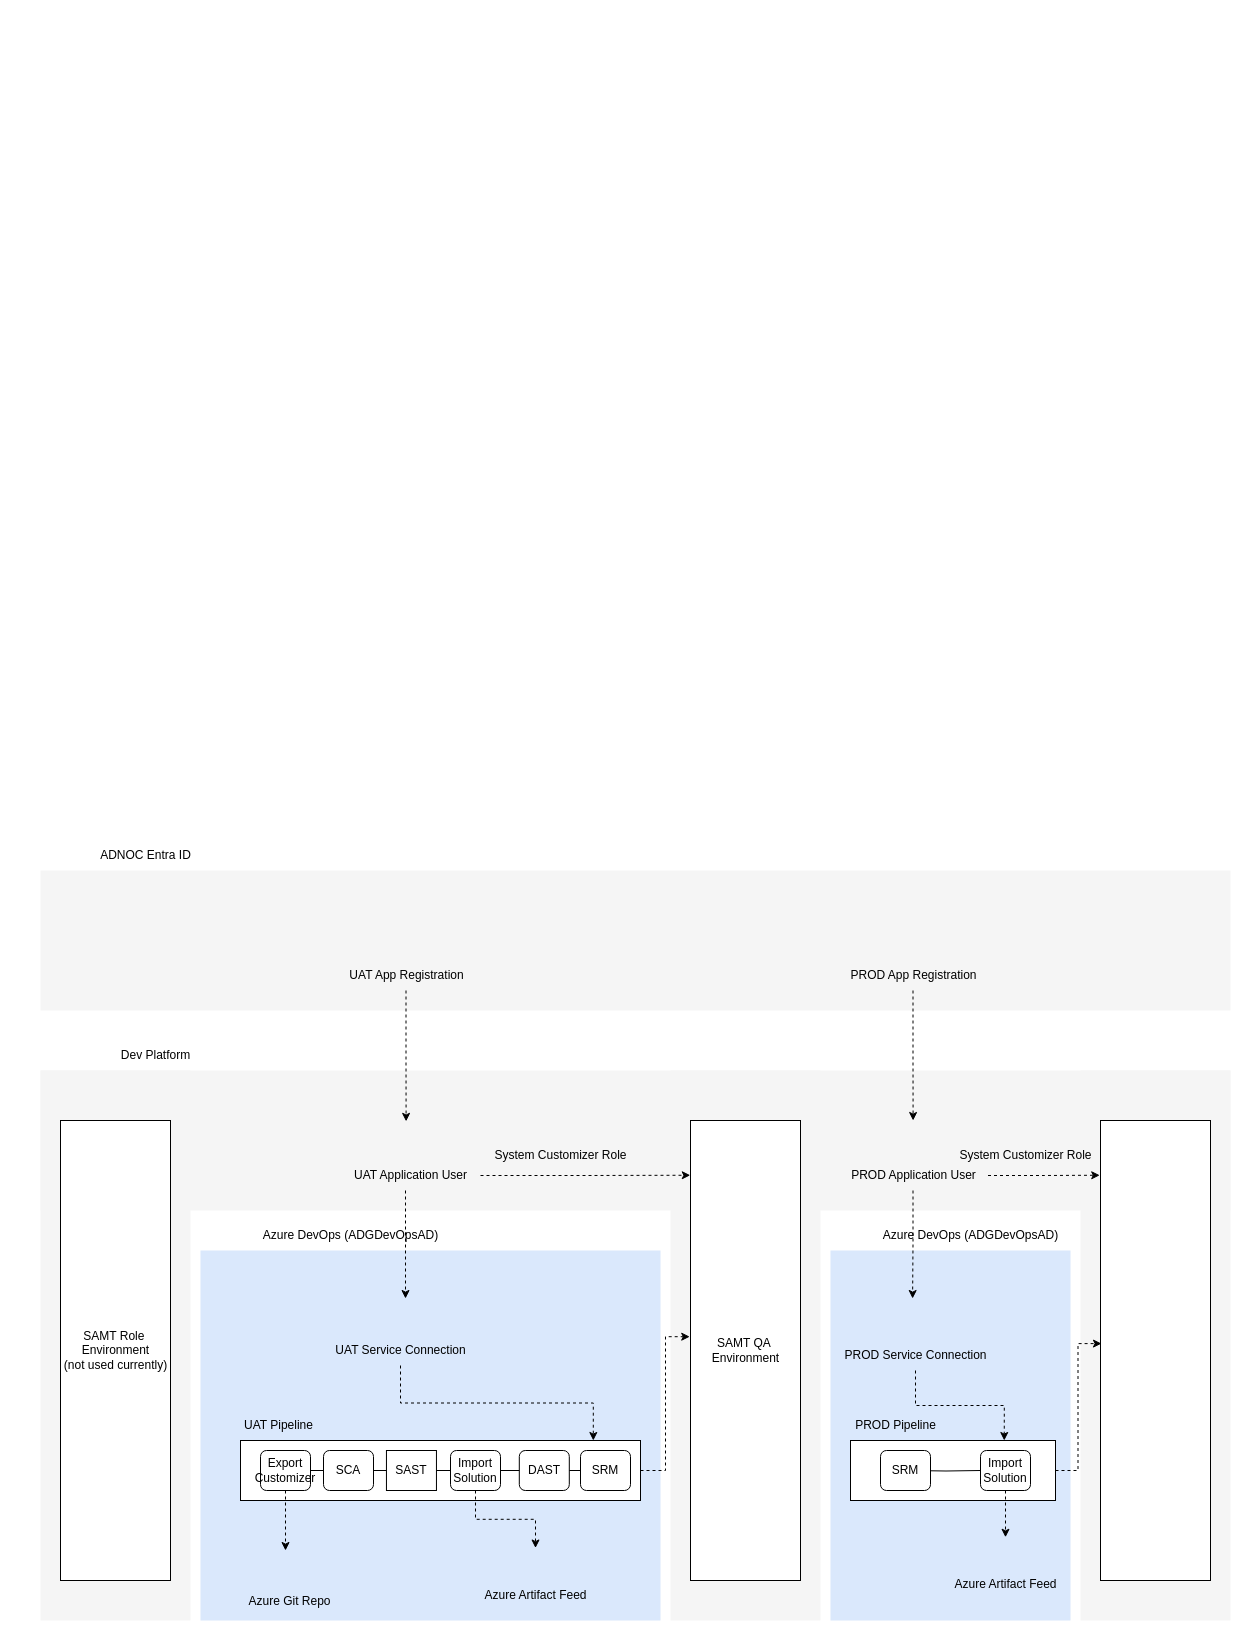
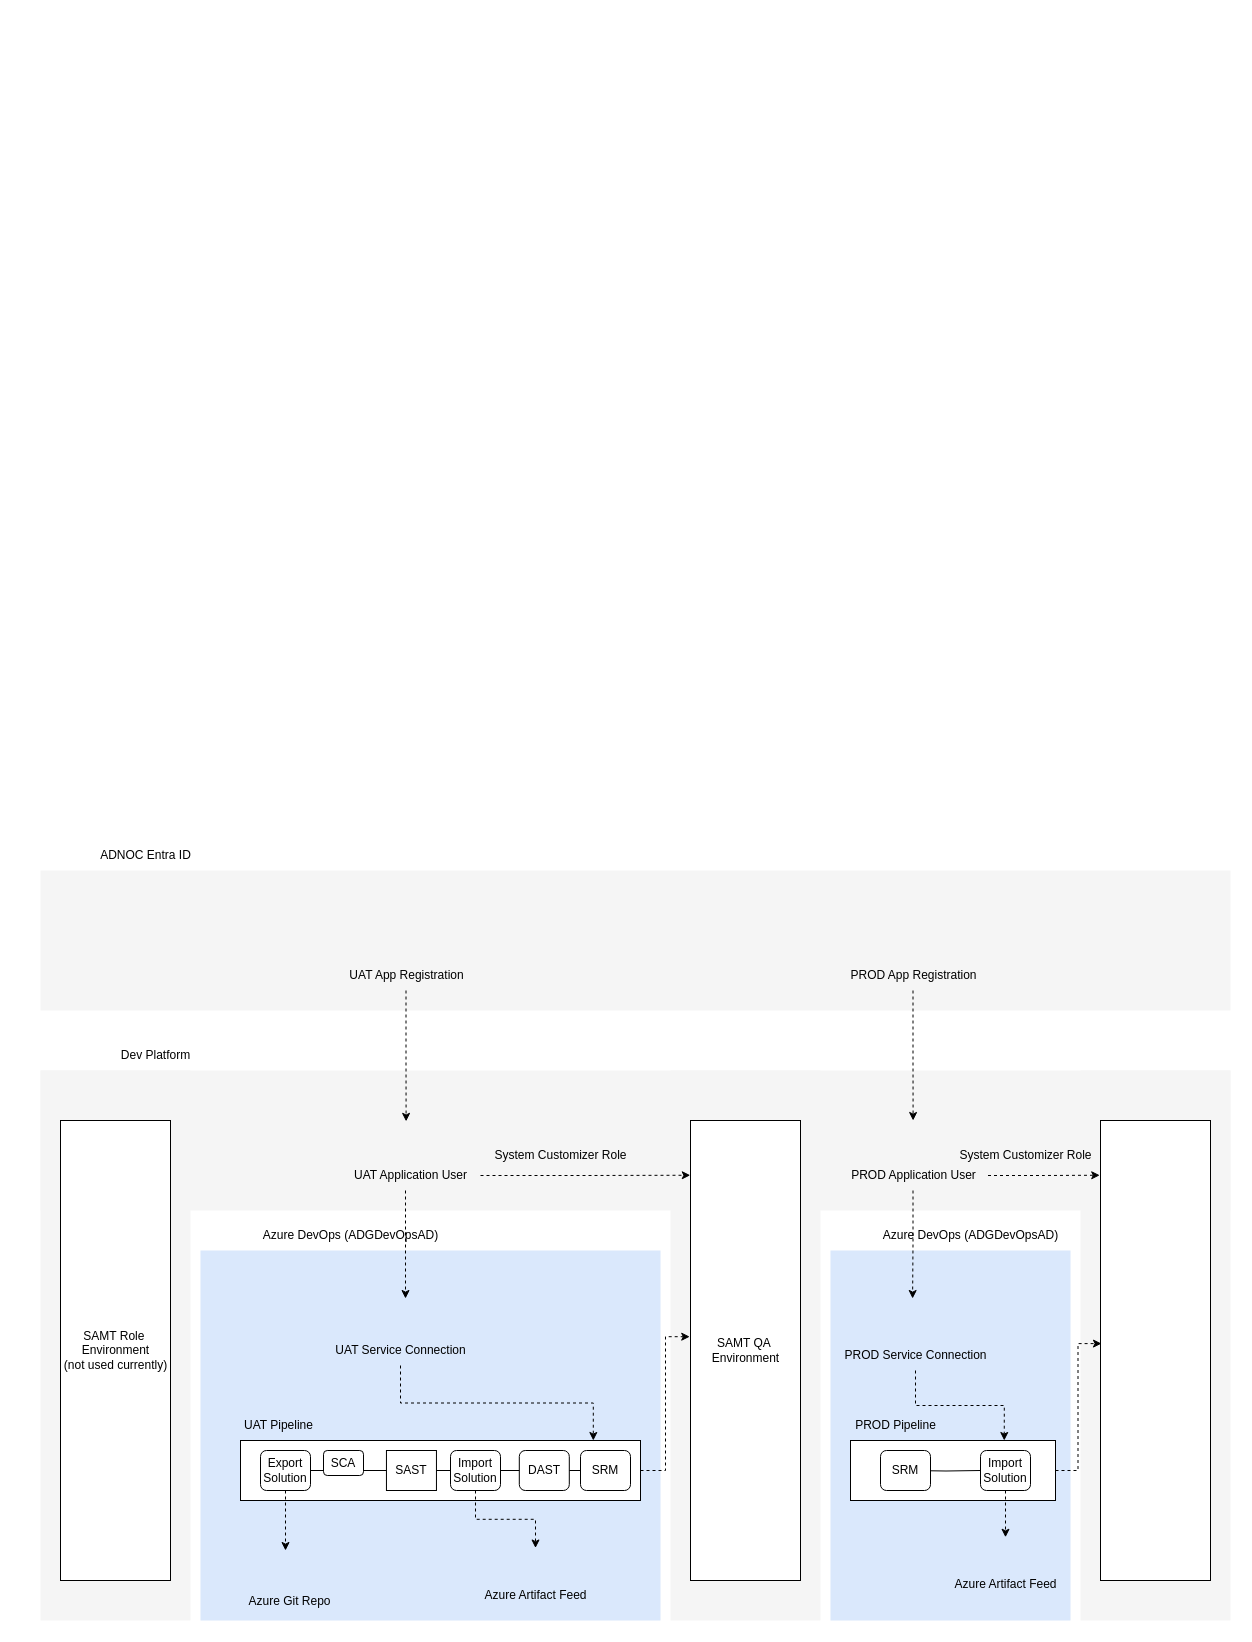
node "Export Customizer": label "Export Customizer" -> "Export Solution"
node "SCA": size 50x40 -> 40x25
